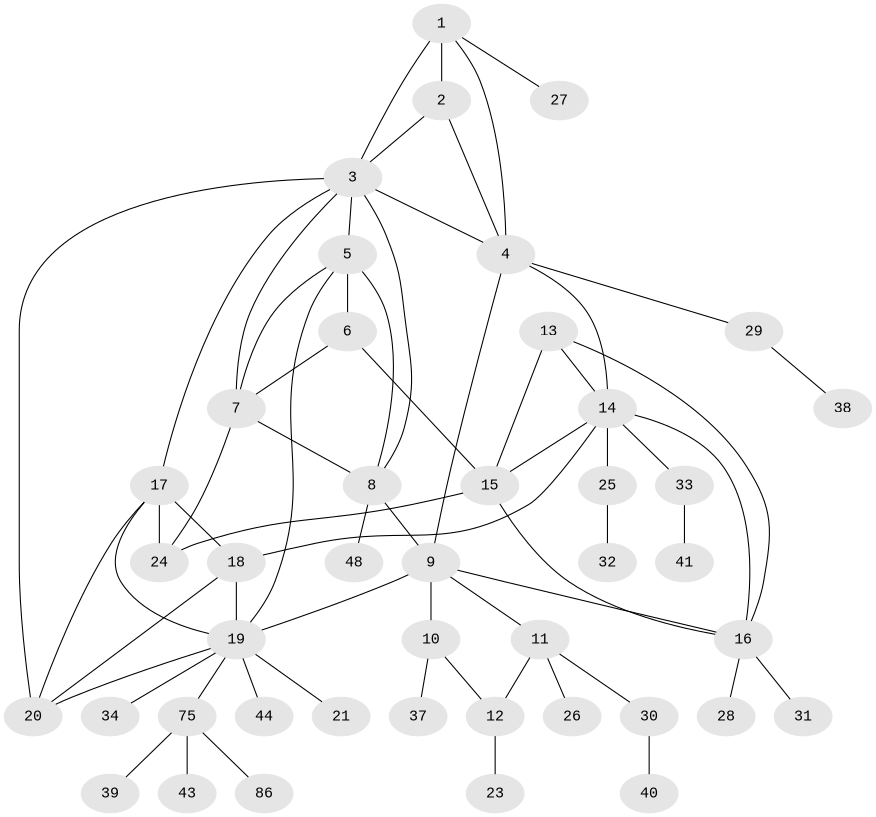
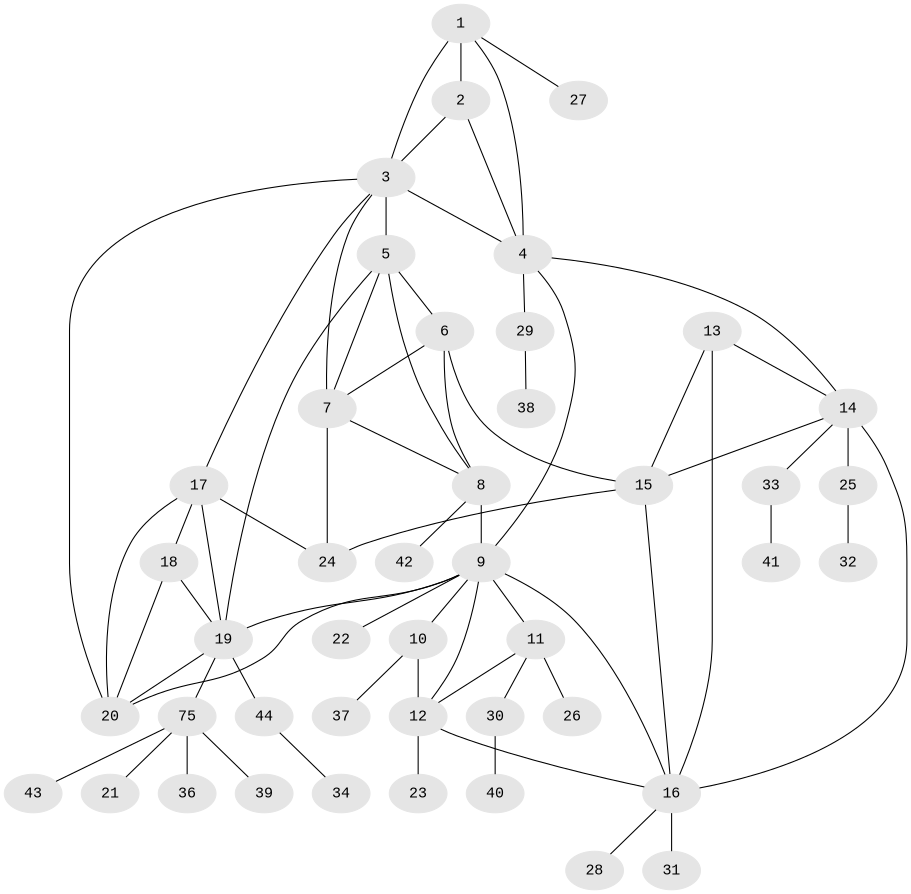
edge "3" -- "8": now "6" -- "8"
edge "14" -- "18": removed
node "48": label "48" -> "42"
edge "9" -- "20": added
node "22": added
edge "9" -- "12": added
edge "19" -- "34": now "44" -- "34"
edge "19" -- "21": now "75" -- "21"
edge "12" -- "16": added
node "86": label "86" -> "36"
